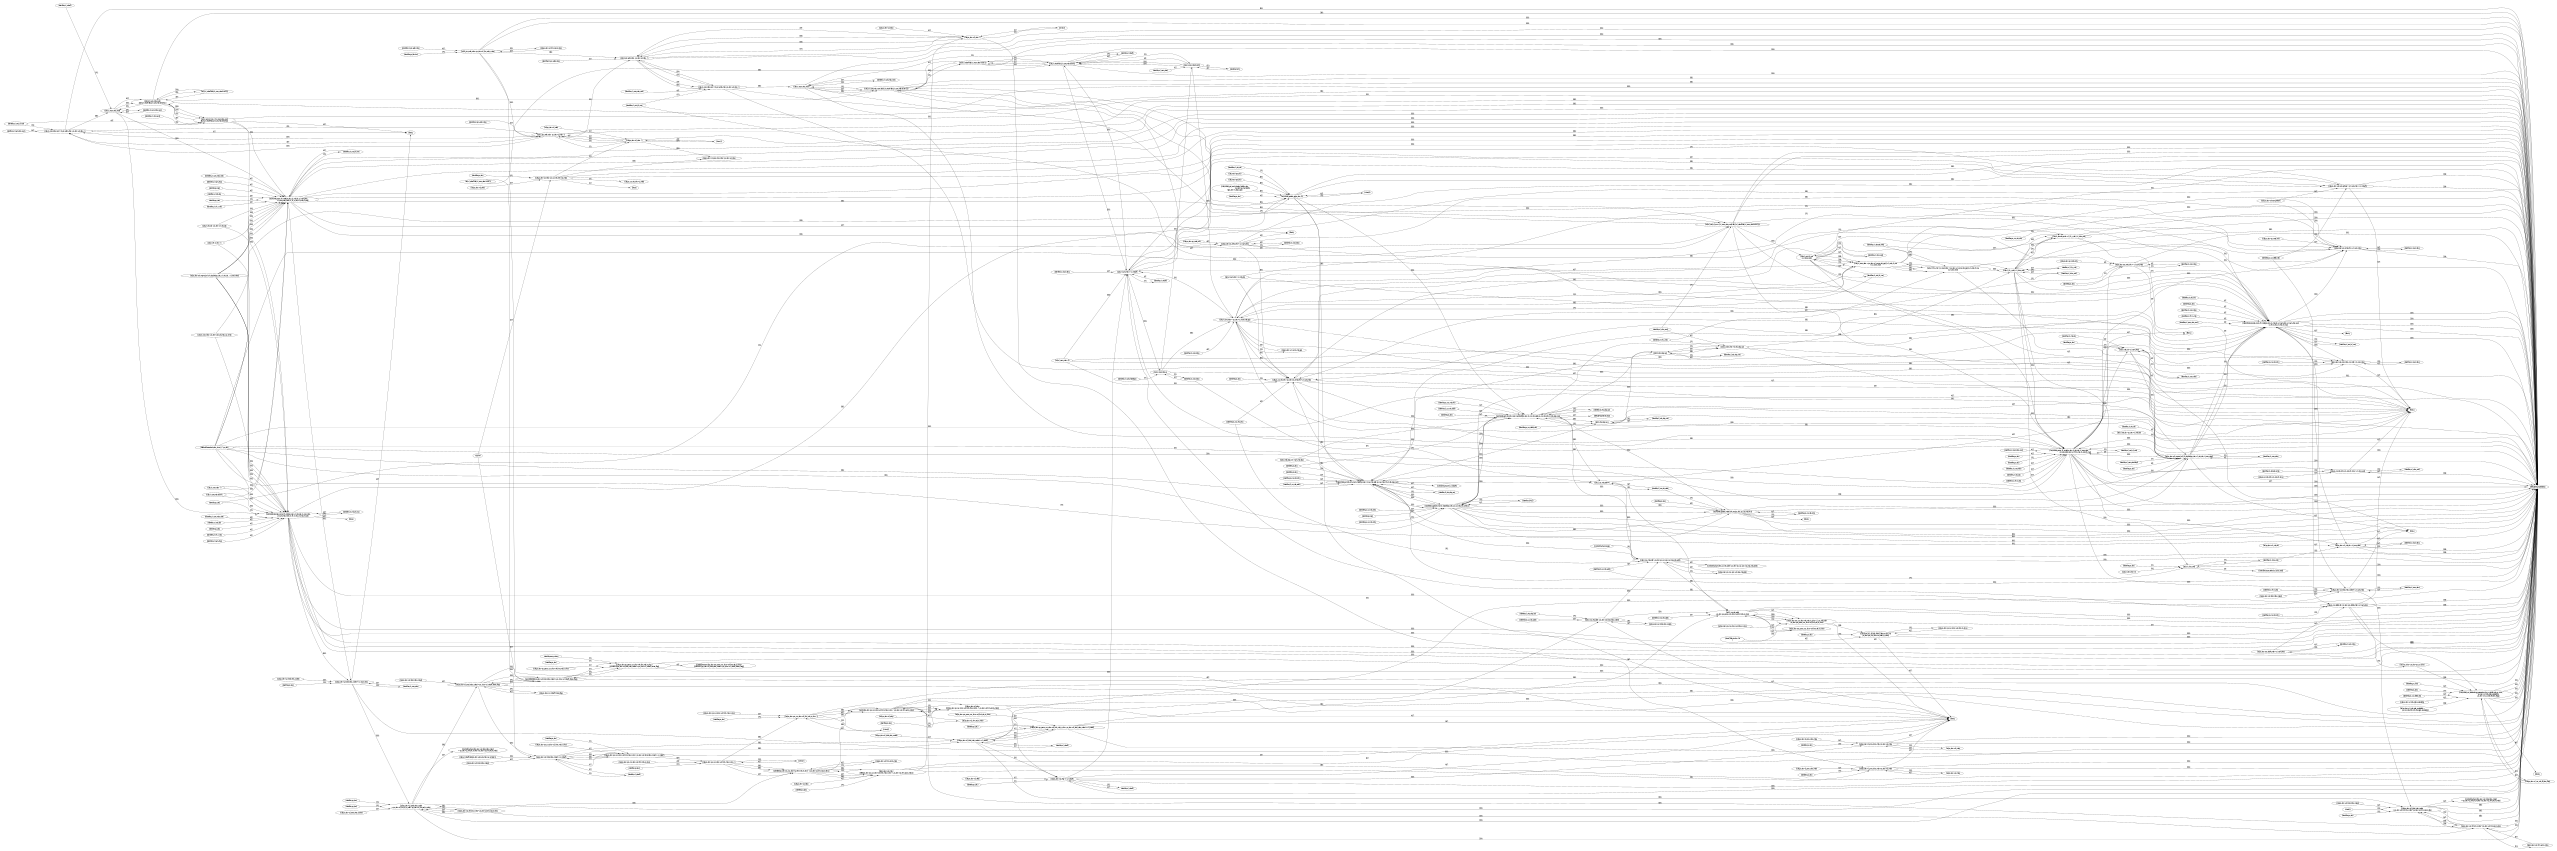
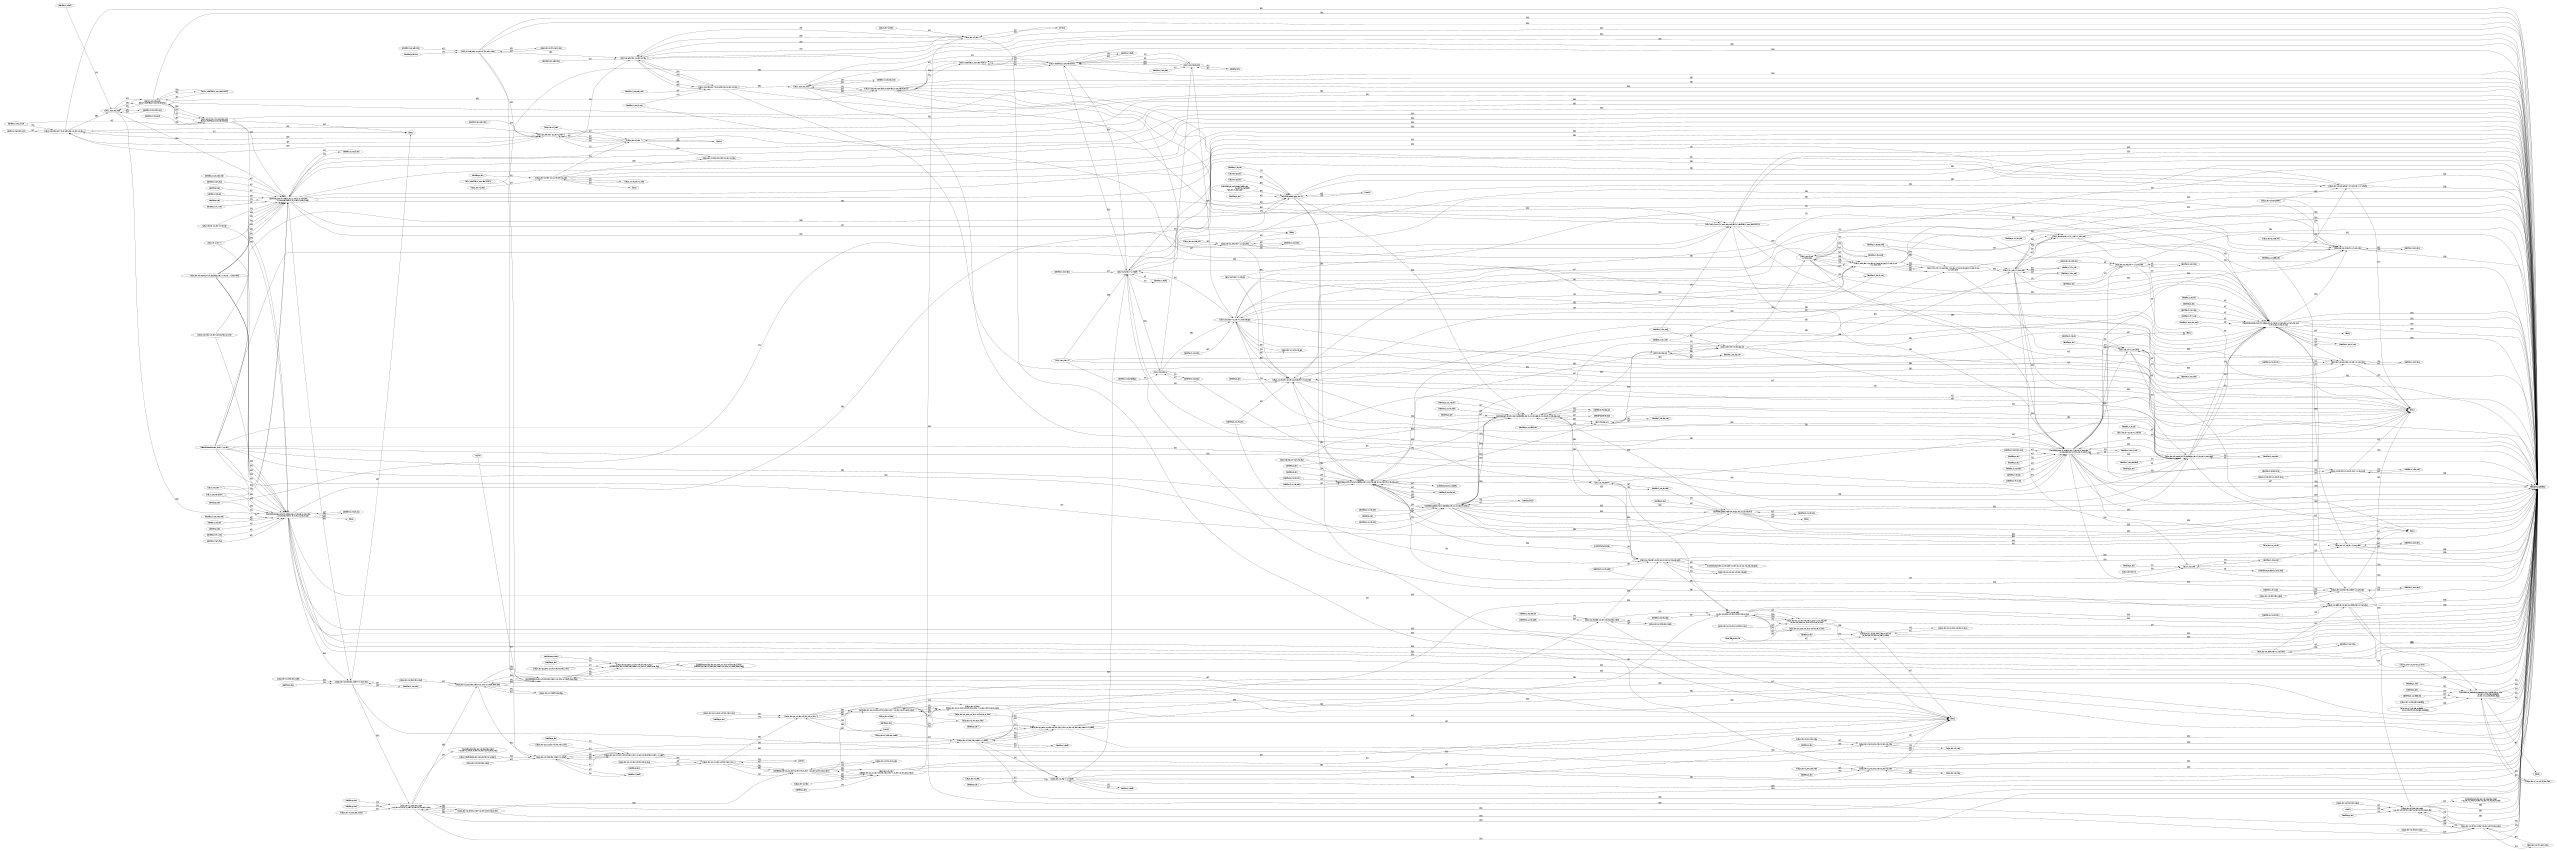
edge "(Call,u1_slice_end = !i2_mb_skip_run)" -> "(Call,u1_end_of_row || u1_slice_end)": added, label "DDG:"
edge "1000794" -> "(Call,ps_dec->u2_mbx = ps_cur_mb_info->u2_mbx)": now "(Call,ps_cur_mb_info->u2_mbx)" -> "(Call,ps_dec->u2_mbx = ps_cur_mb_info->u2_mbx)"
node "(Call,ps_dec->u2_frm_ht_in_mbs)": added
